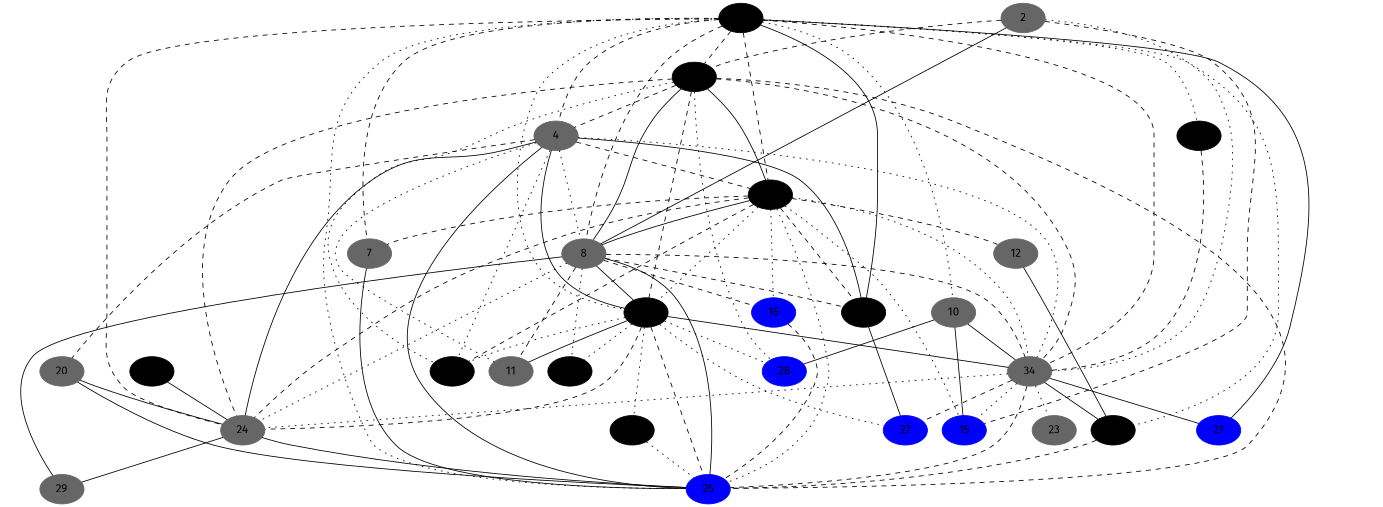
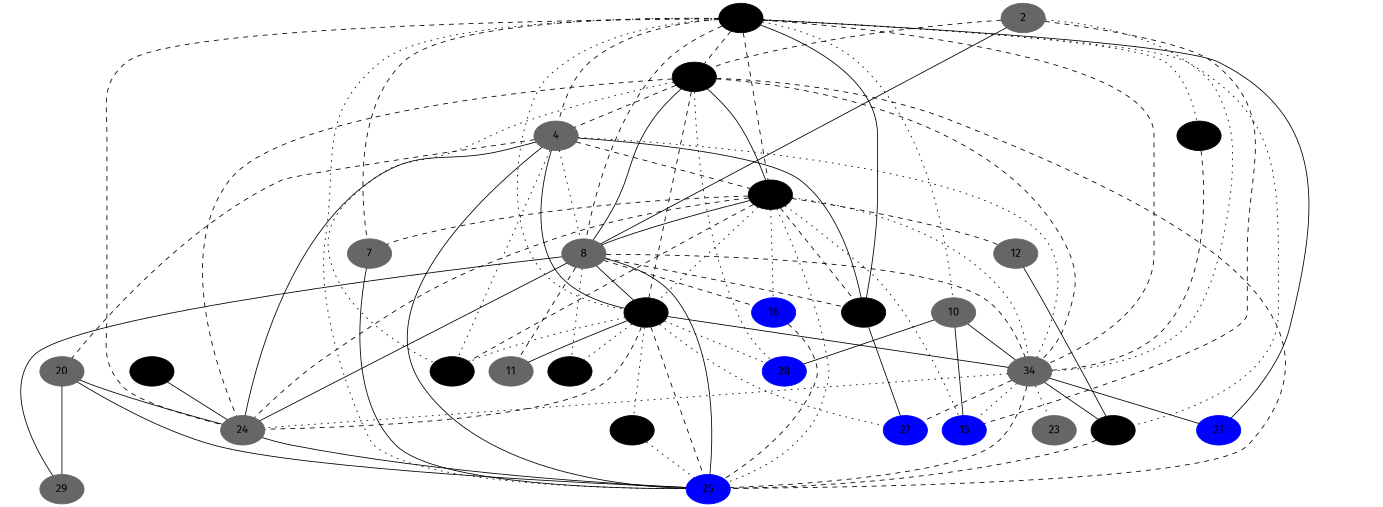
edge "4" -- "11": removed
edge "8" -- "24": style dotted -> solid
edge "24" -- "29": now "20" -- "29"
